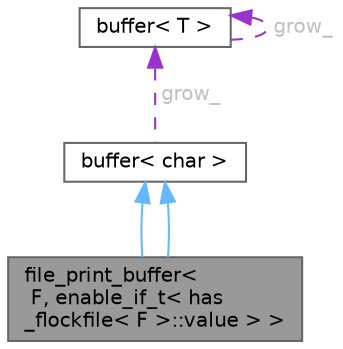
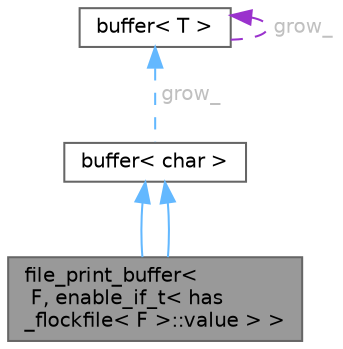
edge "buffer< char >" -> "buffer< T >": color darkorchid3 -> steelblue1
